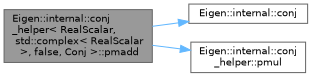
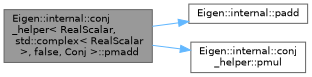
node "Eigen::internal::conj": label "Eigen::internal::conj" -> "Eigen::internal::padd"
